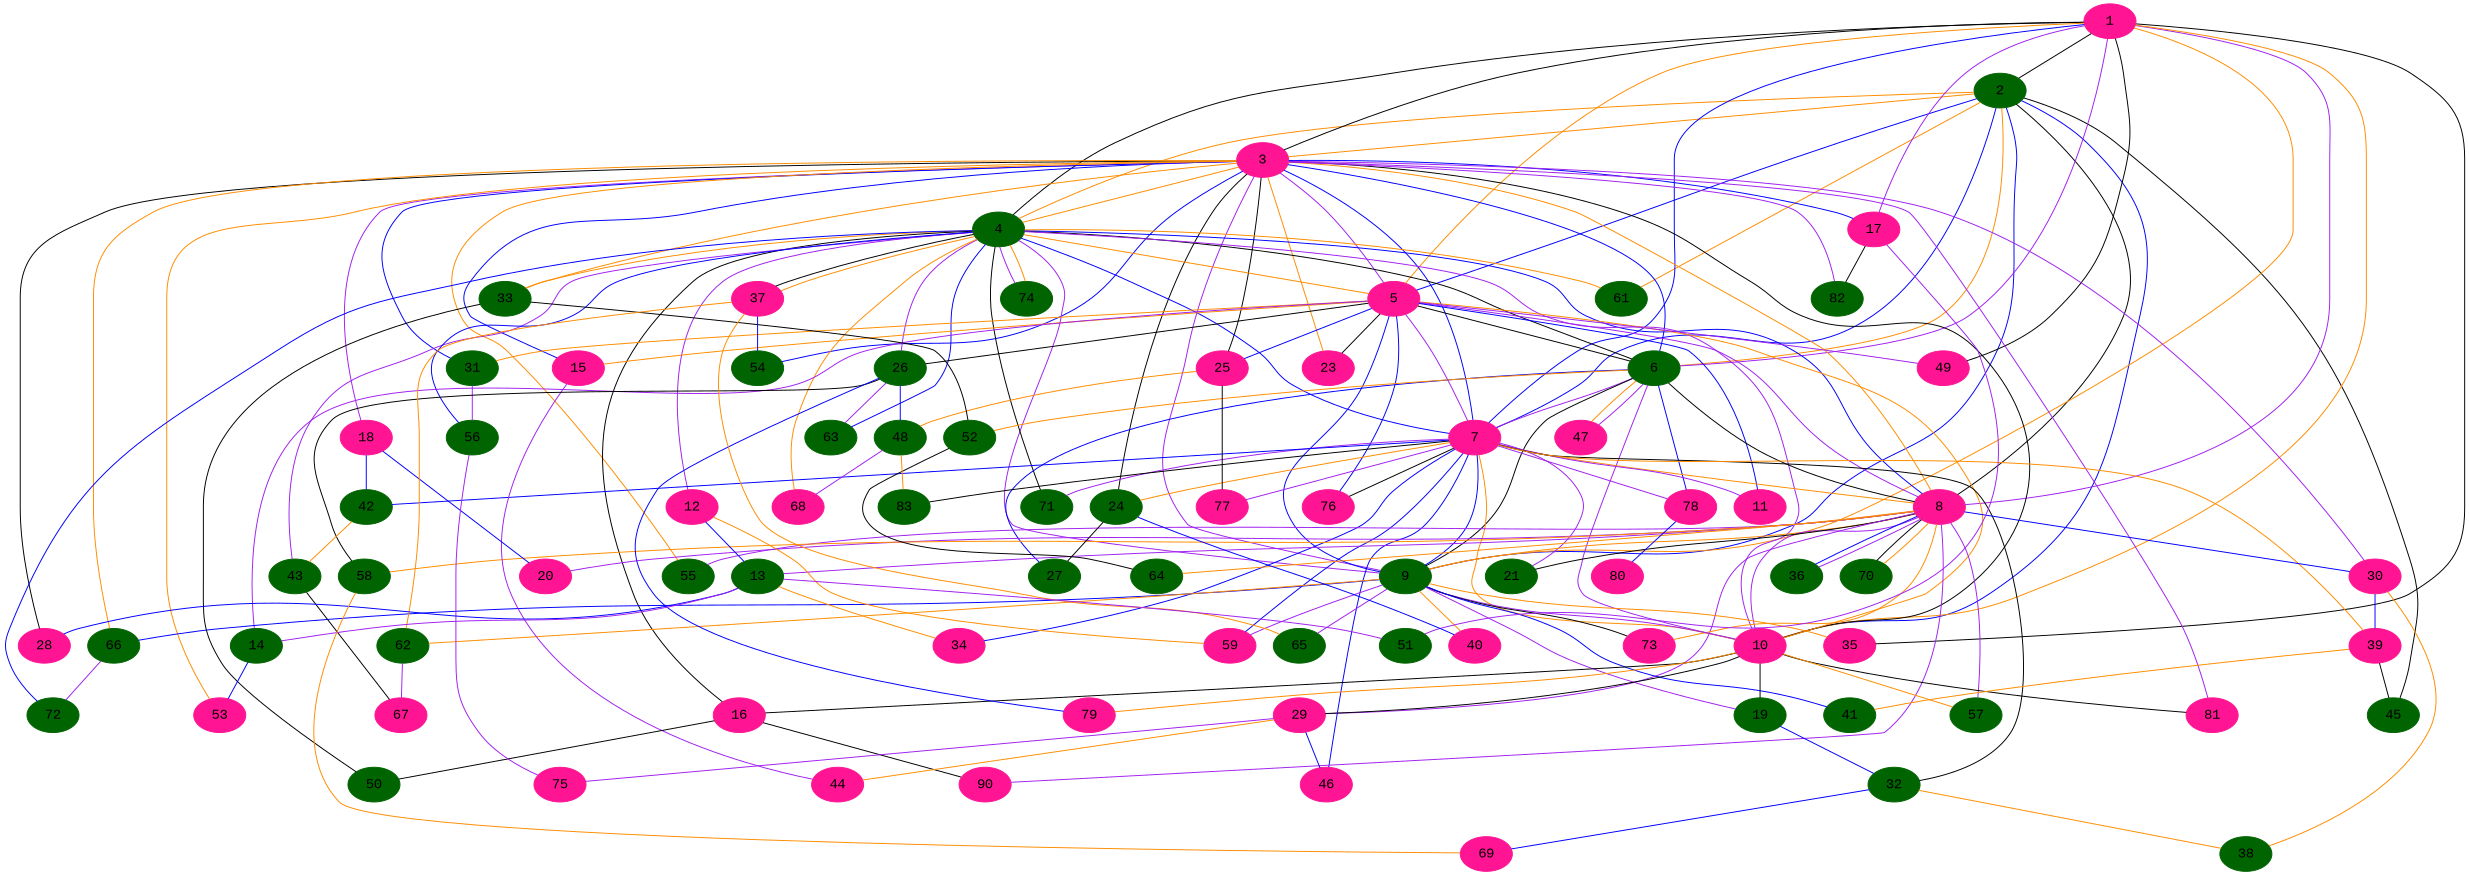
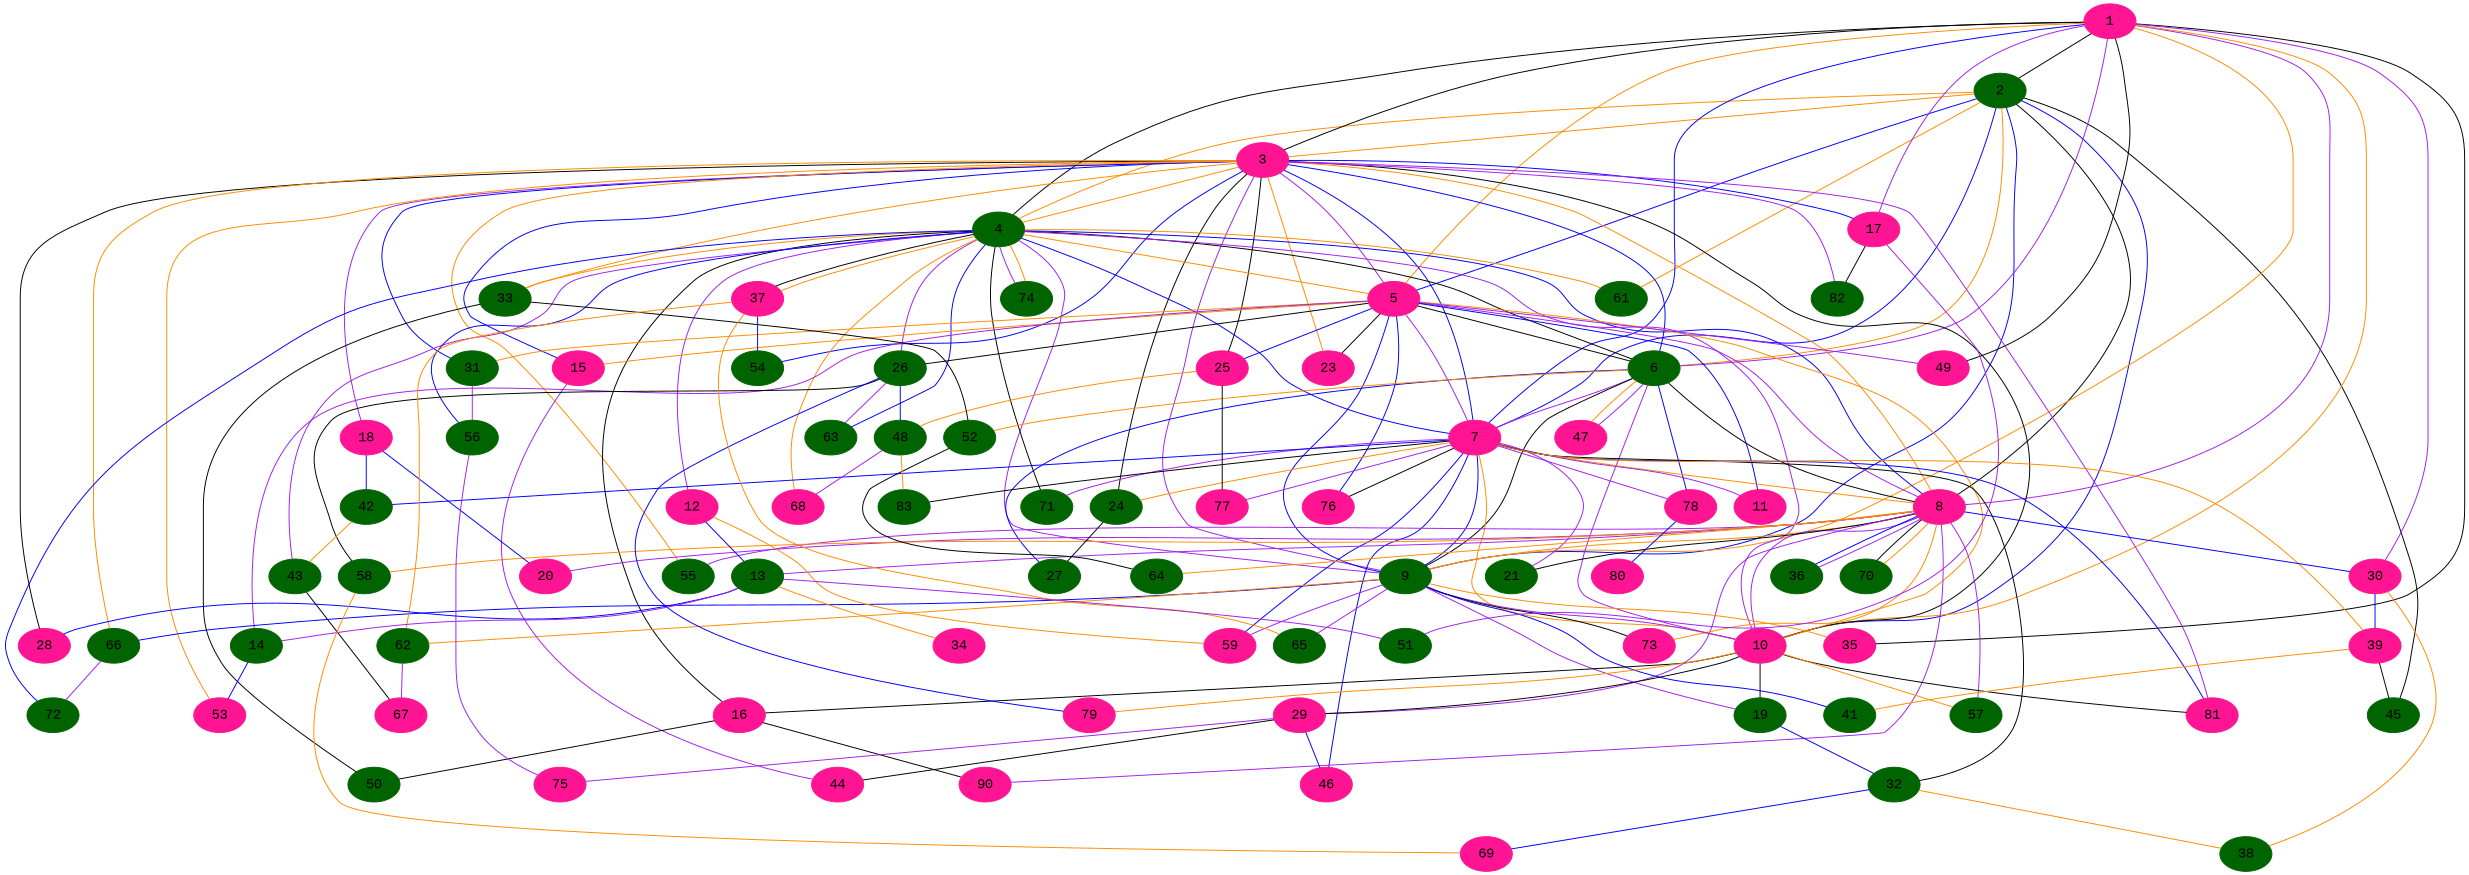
edge "3" -- "30": now "1" -- "30"
edge "7" -- "34": now "7" -- "81"
node "40": removed
edge "29" -- "44": color darkorange -> black
